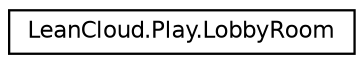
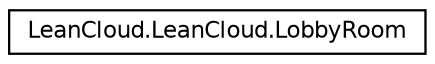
node "LeanCloud.Play.LobbyRoom": label "LeanCloud.Play.LobbyRoom" -> "LeanCloud.LeanCloud.LobbyRoom"
